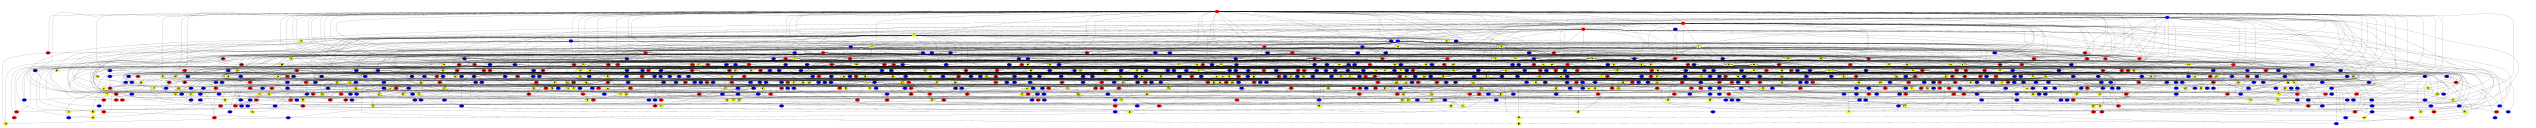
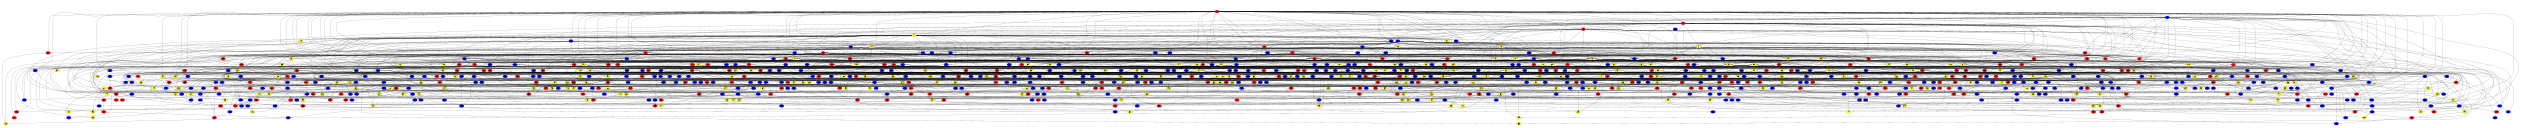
node "76": added
